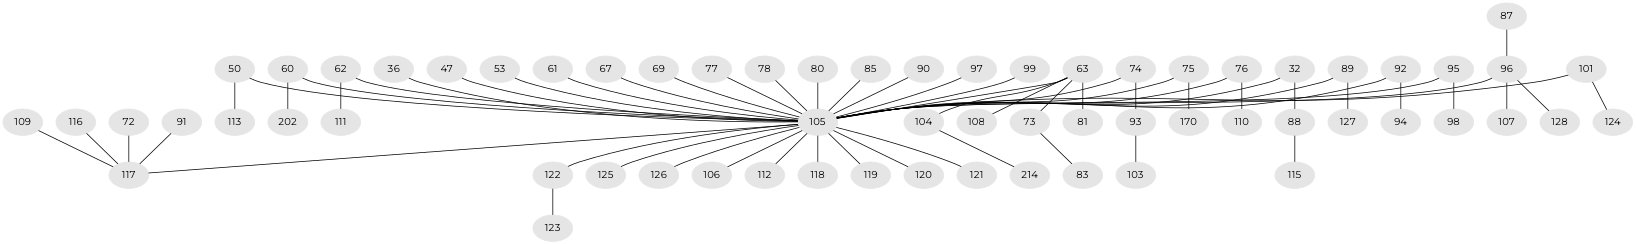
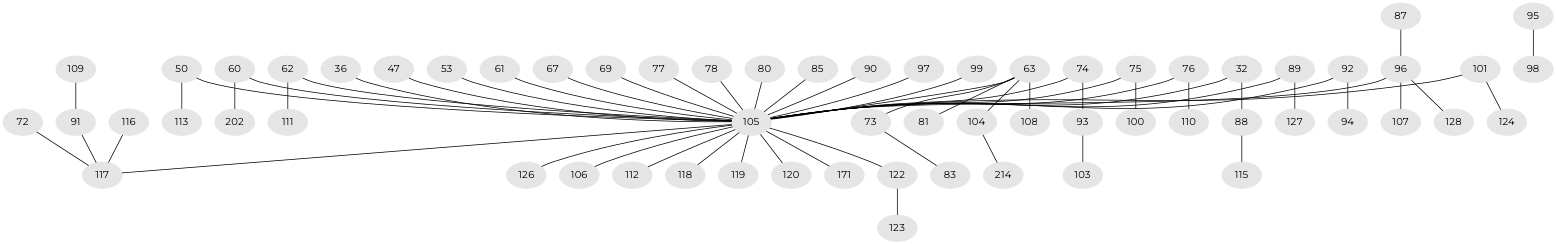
edge "95" -- "105": removed
node "170": label "170" -> "100"
edge "109" -- "117": now "109" -- "91"
node "125": removed
node "121": label "121" -> "171"
